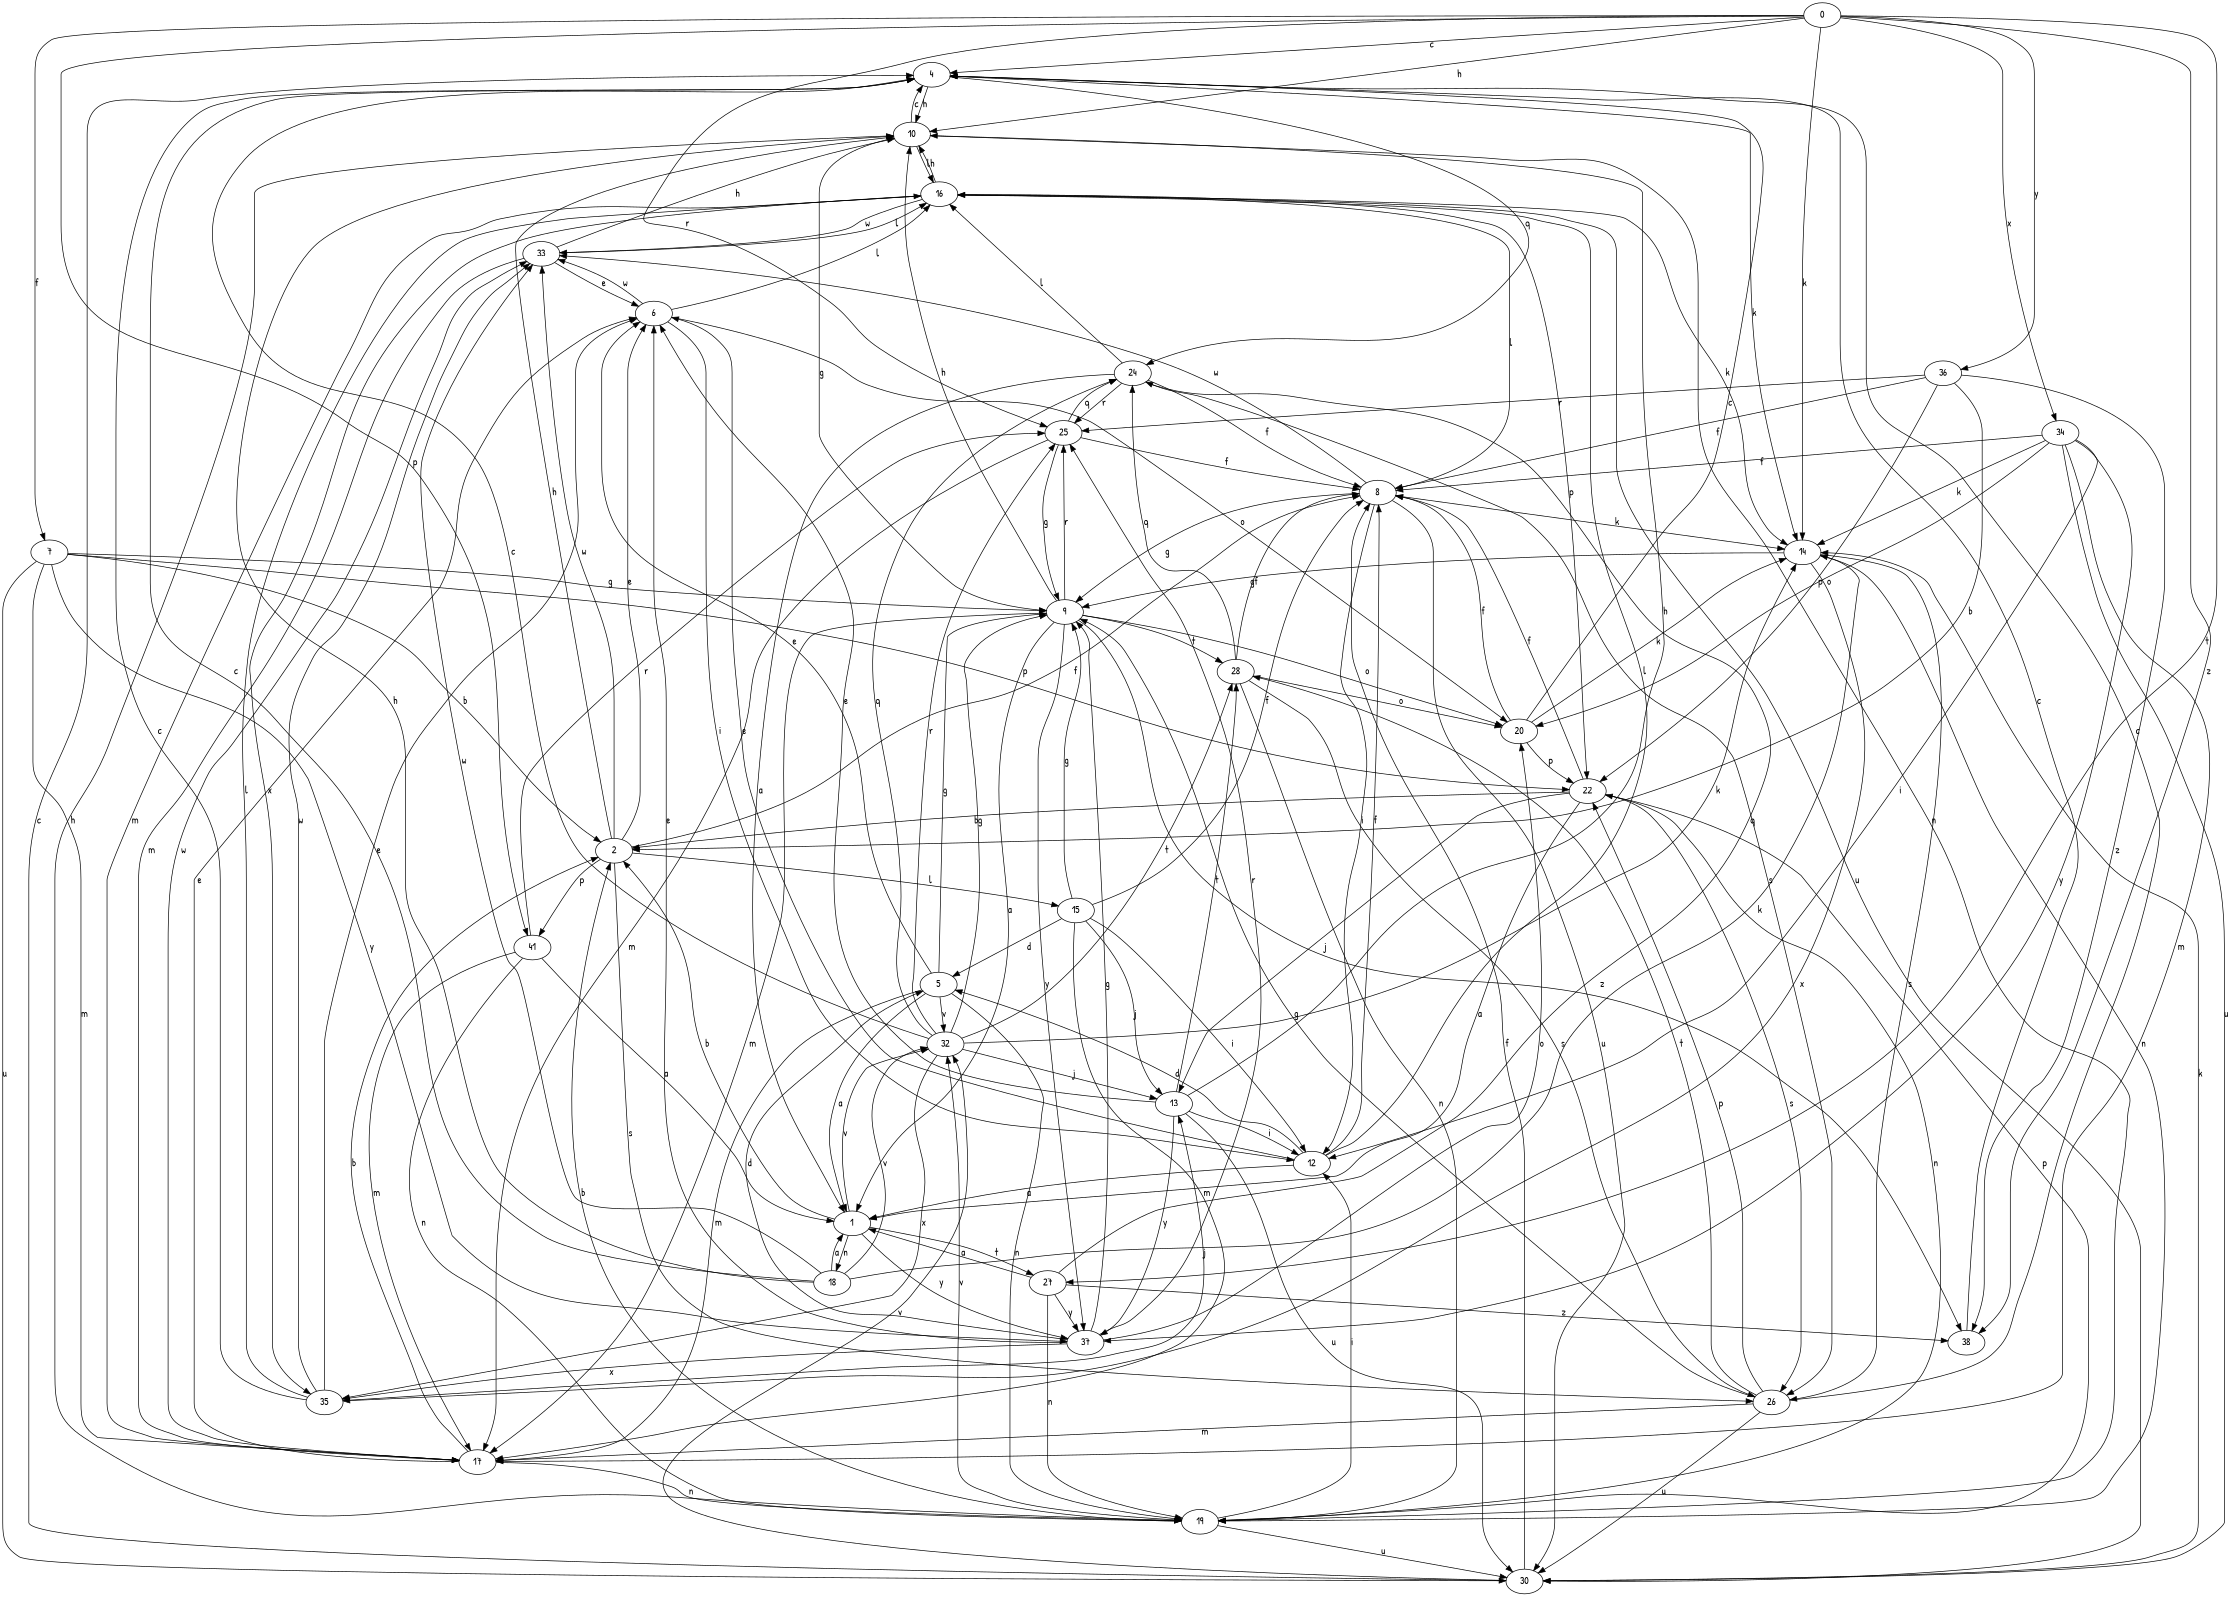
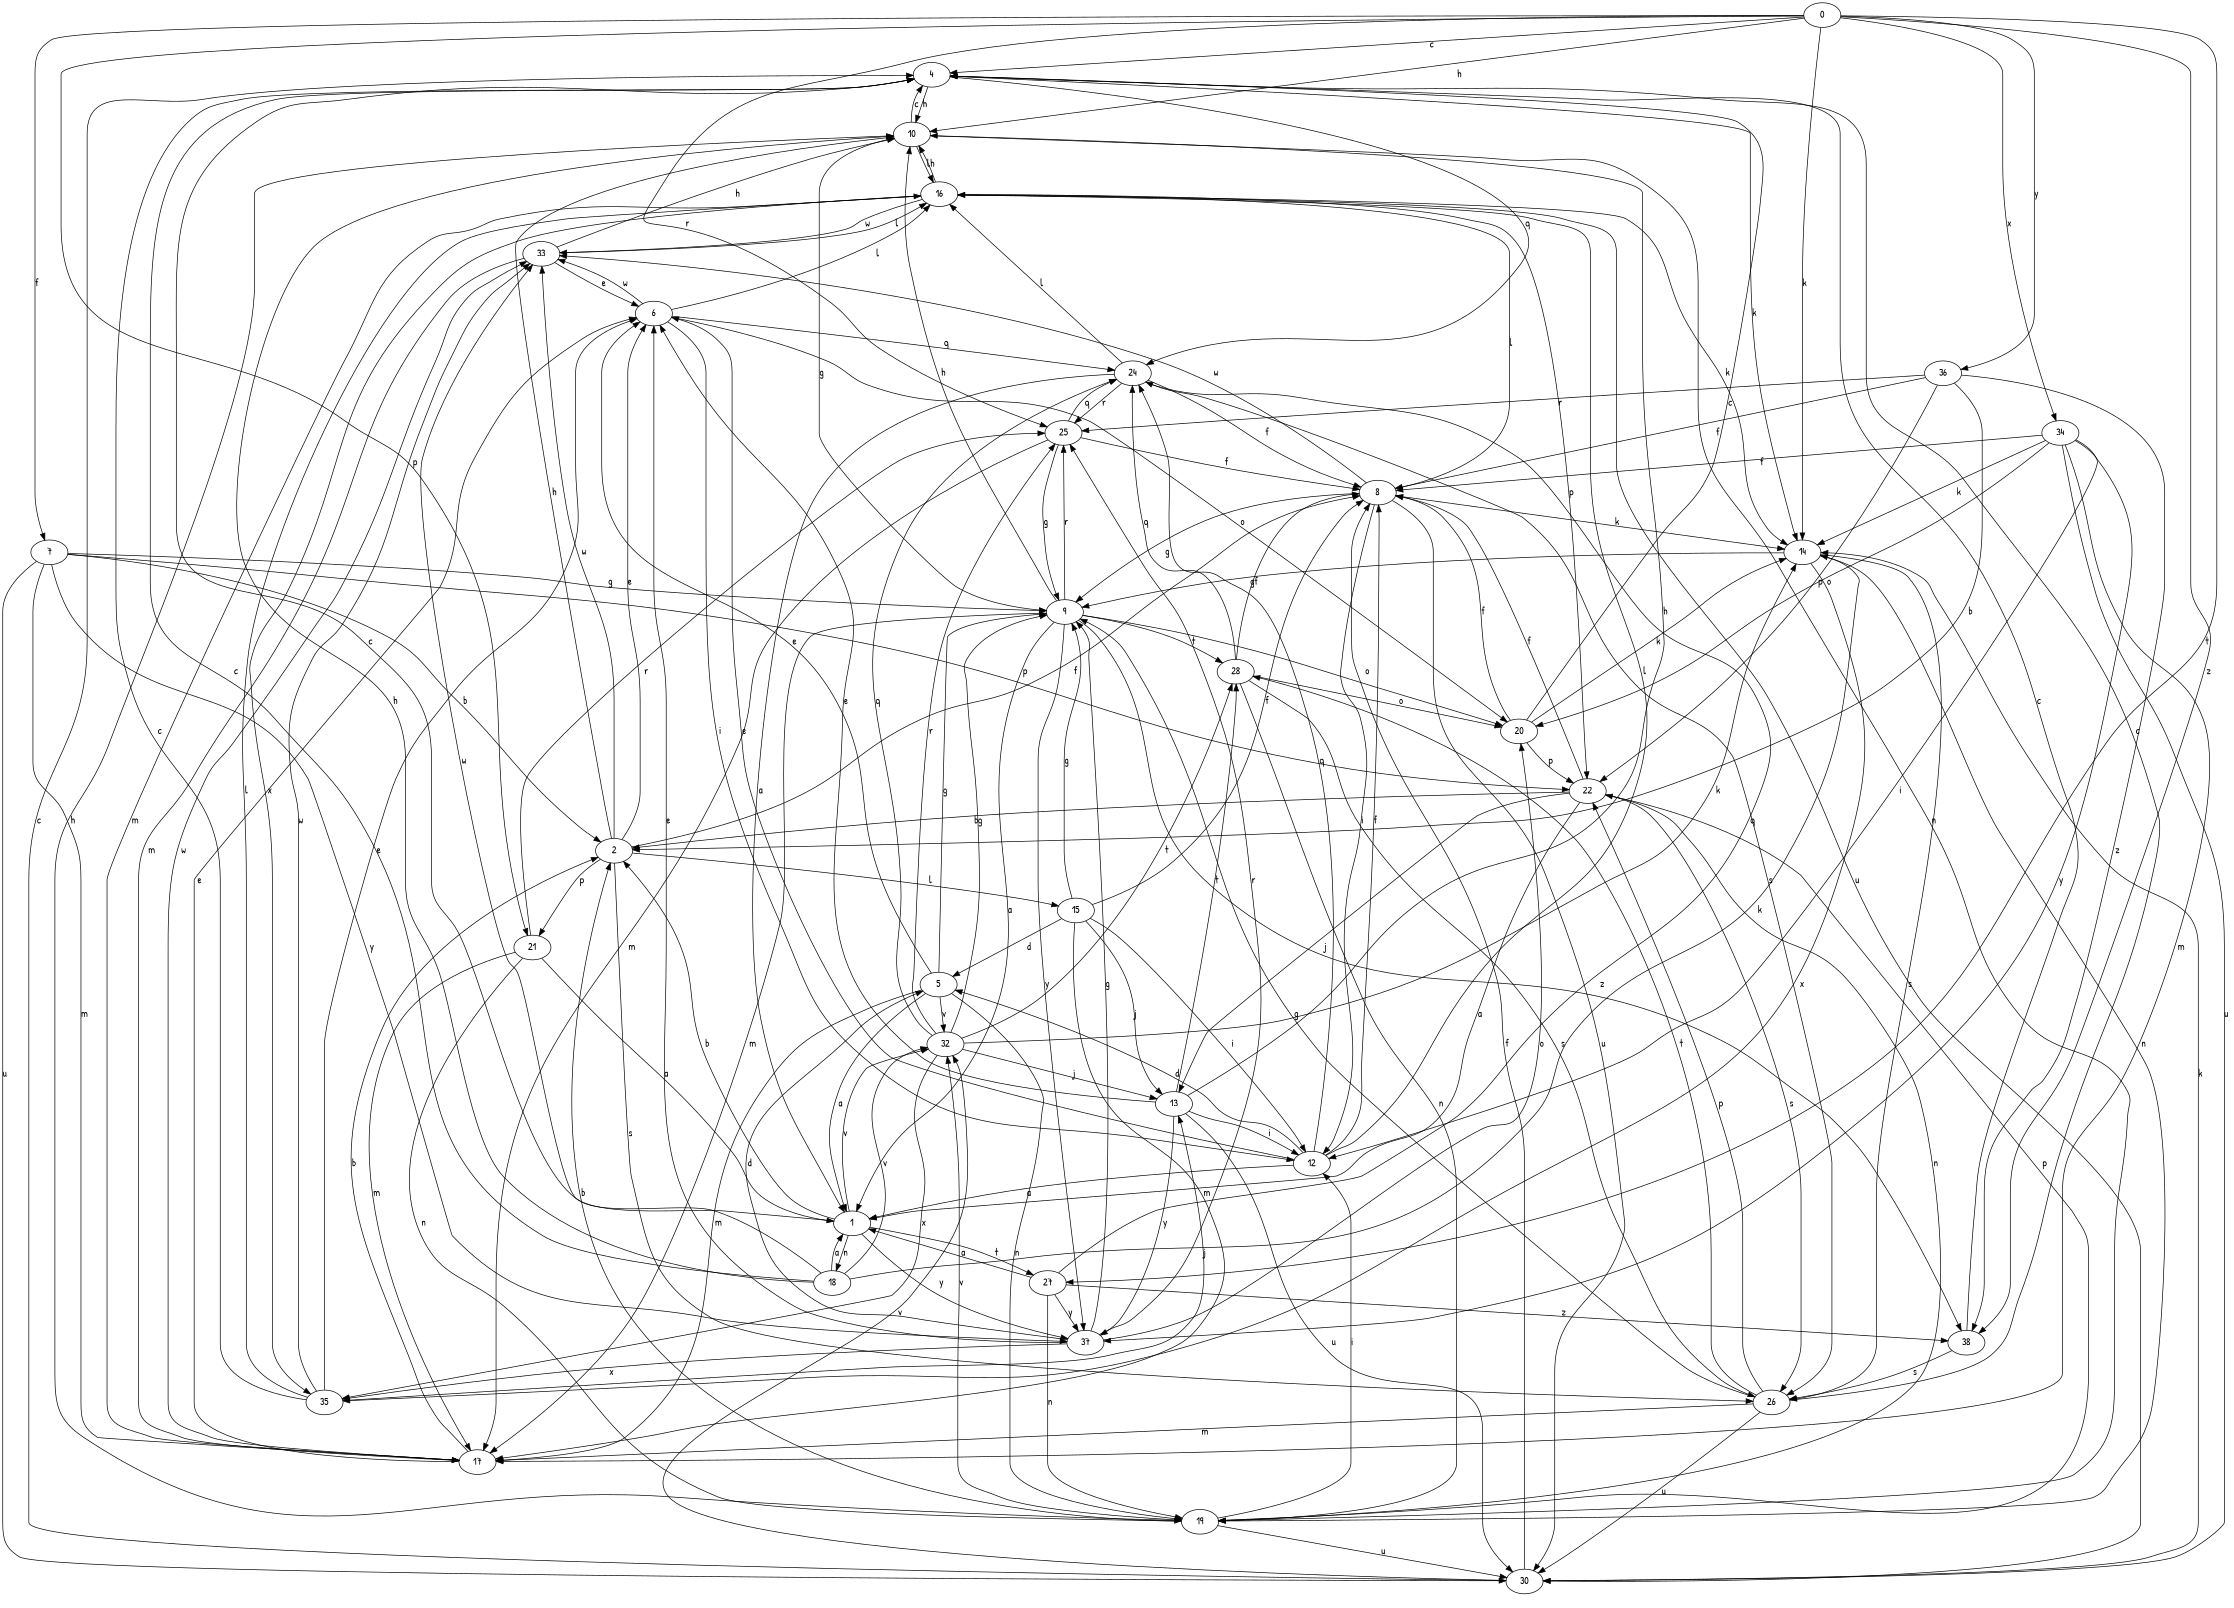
edge "6" -> "24": added, label "q"
edge "32" -> "4": now "1" -> "4"
edge "12" -> "24": added, label "q"
node "41": label "41" -> "21"
edge "38" -> "26": added, label "s"
edge "17" -> "19": removed, label "n"
